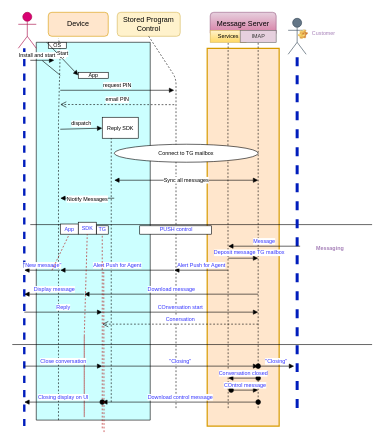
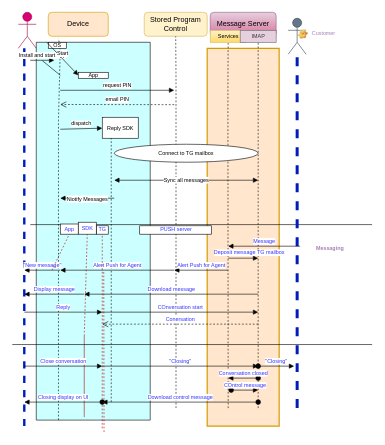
node "Stored Program Control": moved (149, 24) -> (176, 24)
node "PUSH control": label "PUSH control" -> "PUSH server"
